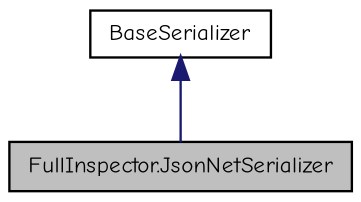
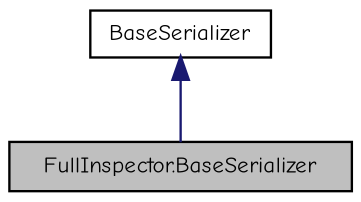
node "FullInspector.JsonNetSerializer": label "FullInspector.JsonNetSerializer" -> "FullInspector.BaseSerializer"
